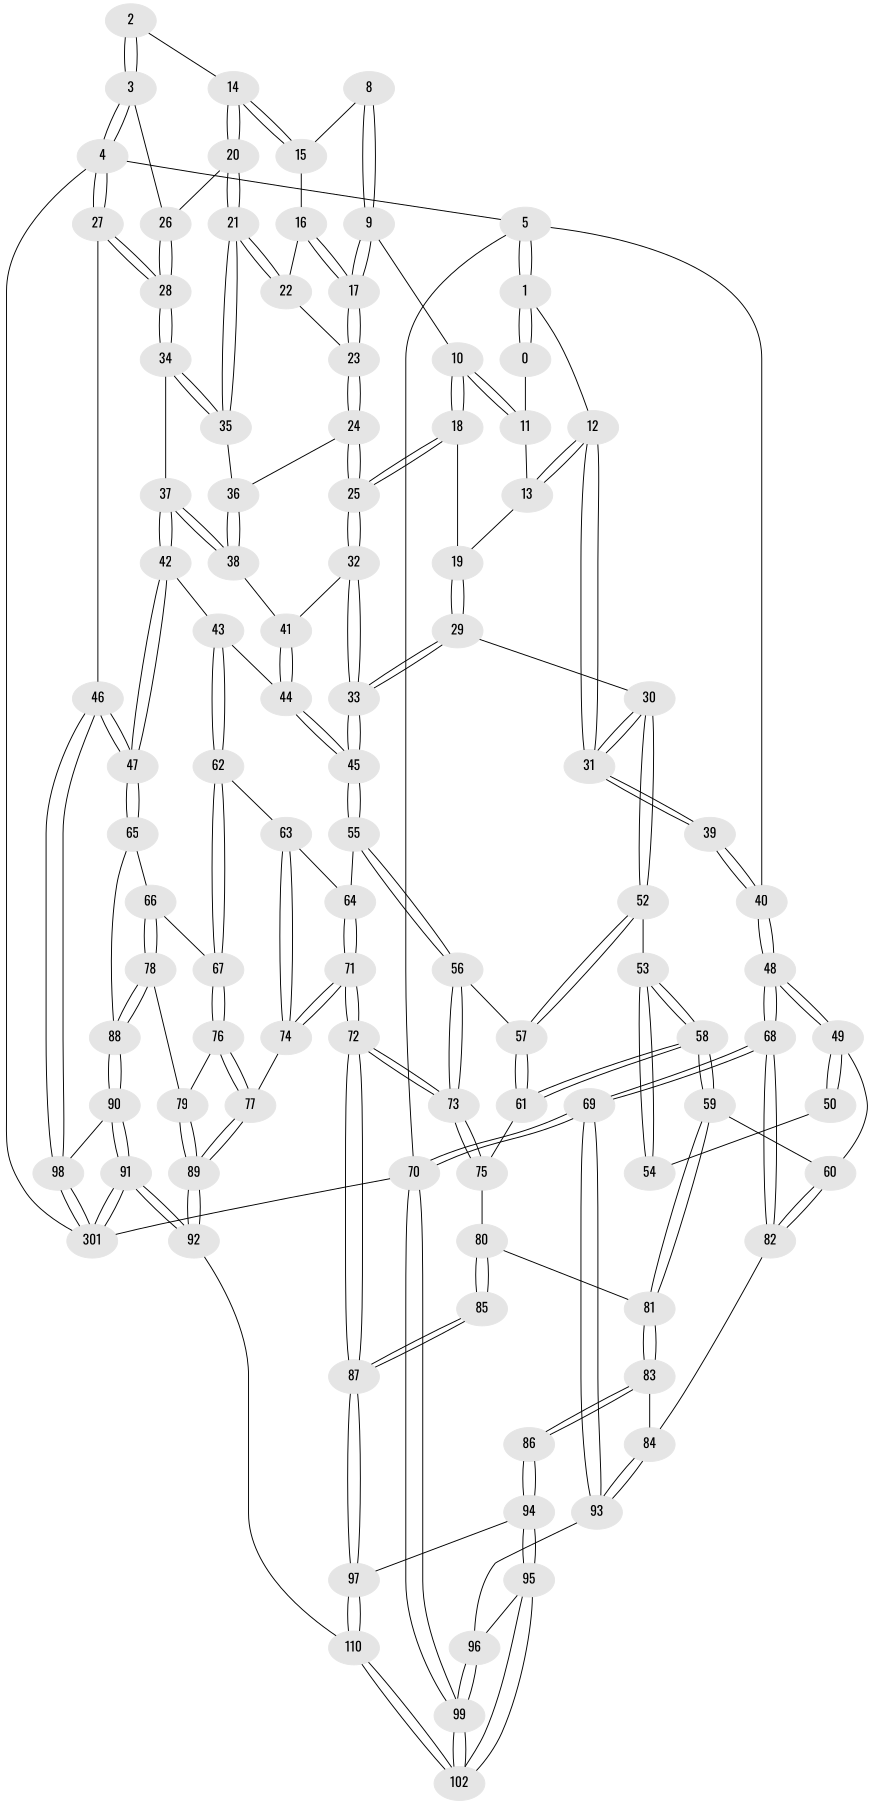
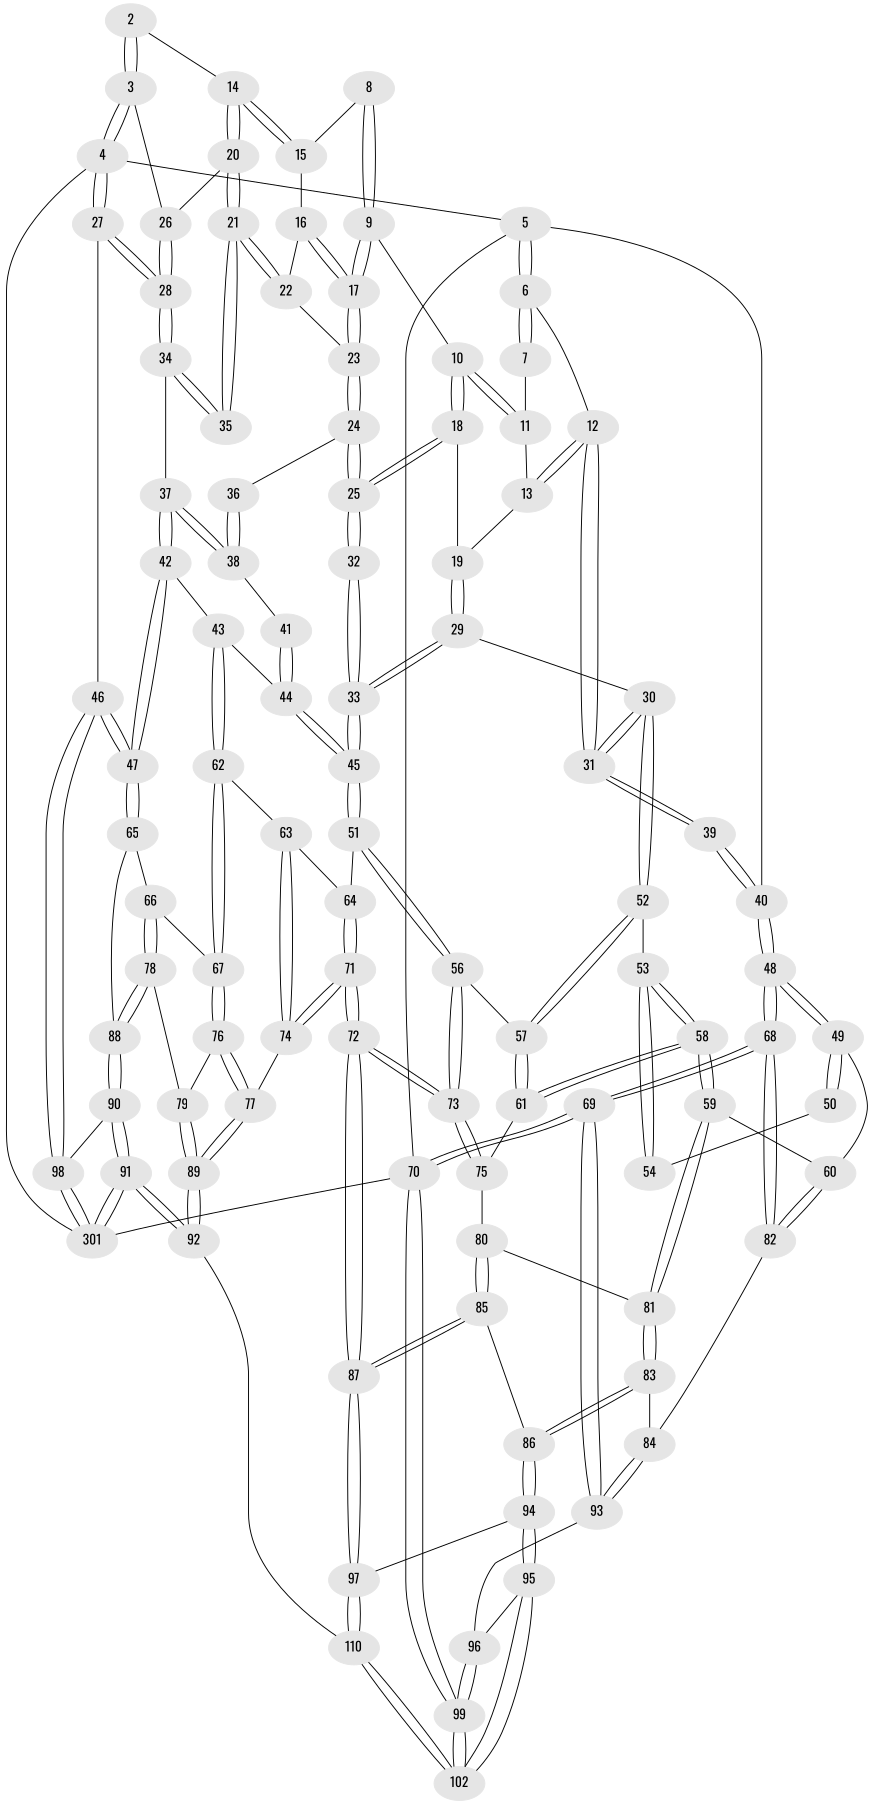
node "1": label "1" -> "6"
node "0": label "0" -> "7"
edge "35" -- "36": removed
edge "32" -- "41": removed
node "55": label "55" -> "51"
edge "85" -- "86": added
